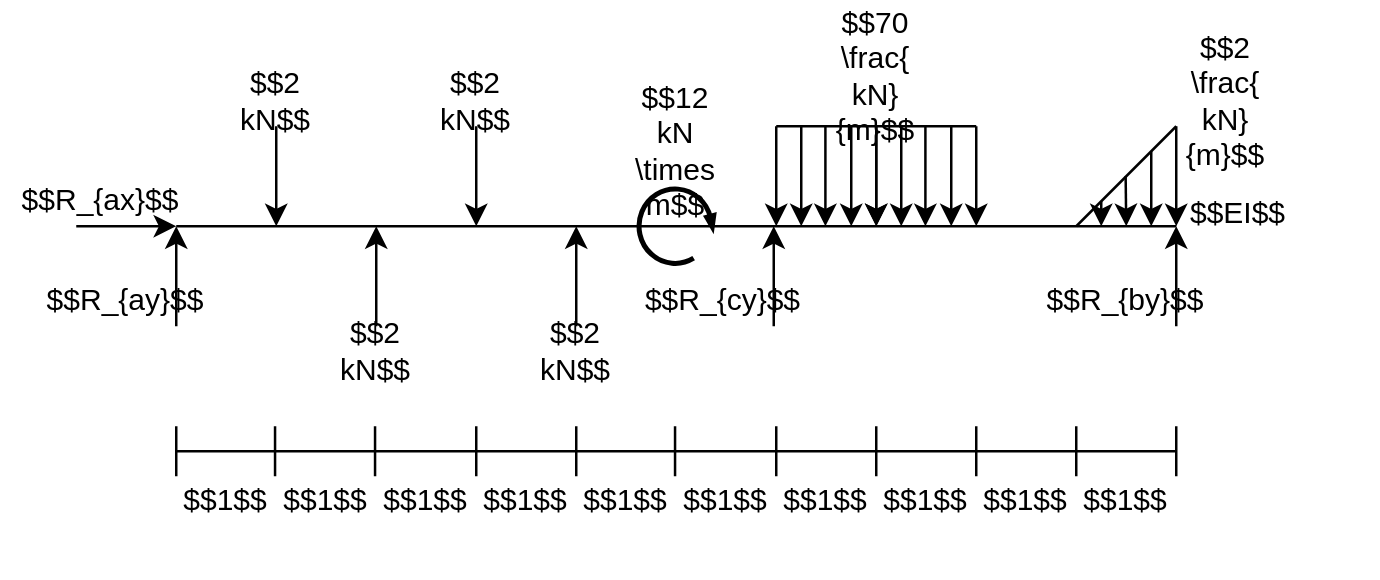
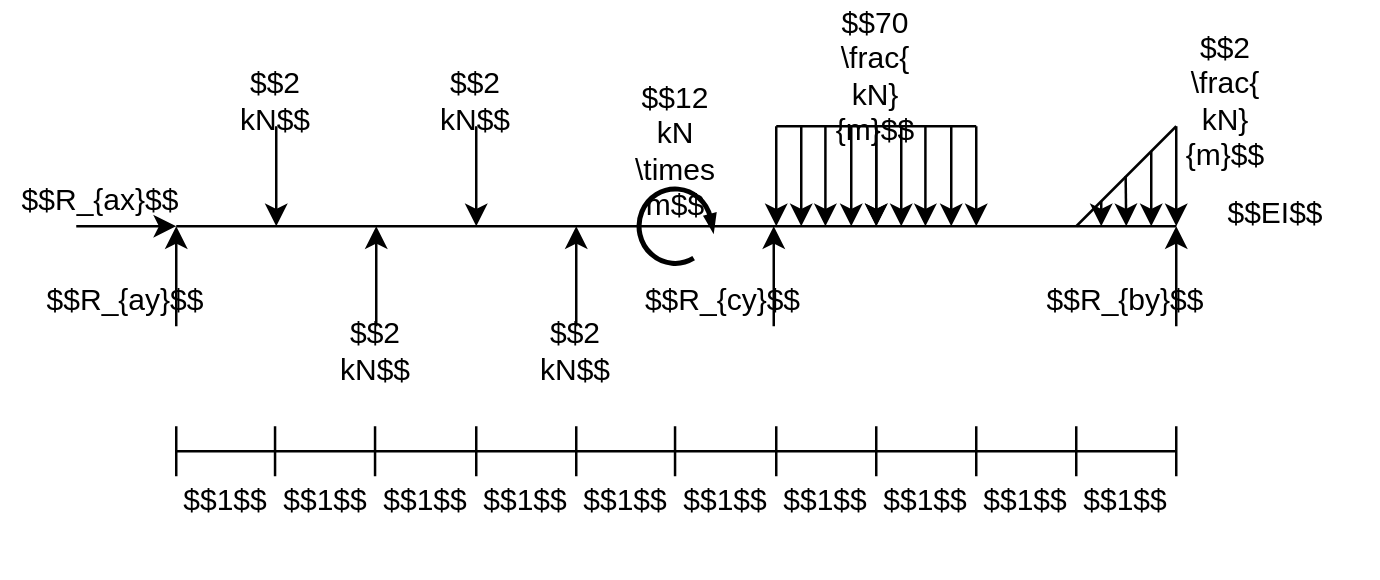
node "$$EI$$": moved (1239, 214) -> (1276, 214)
